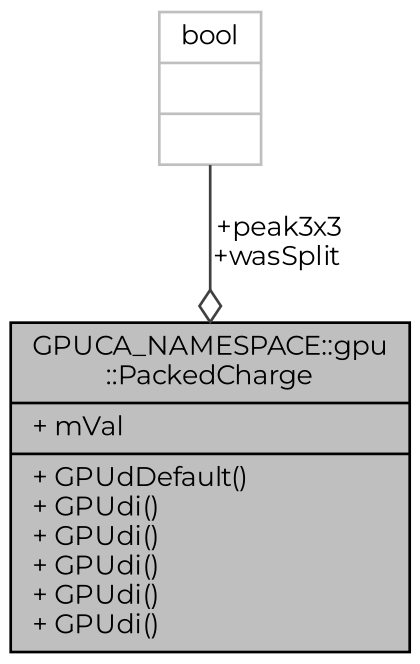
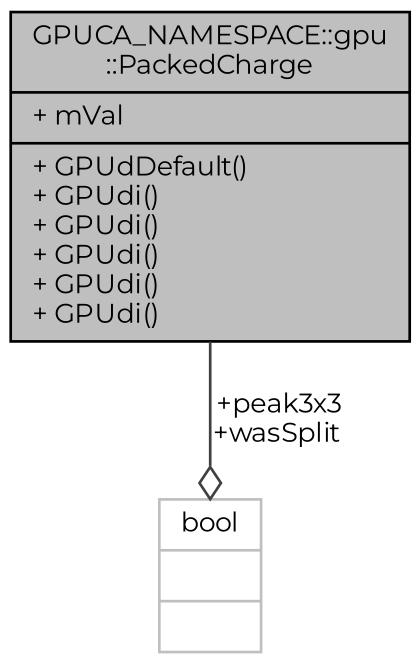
edge "bool" -> "GPUCA_NAMESPACE::gpu": reversed
